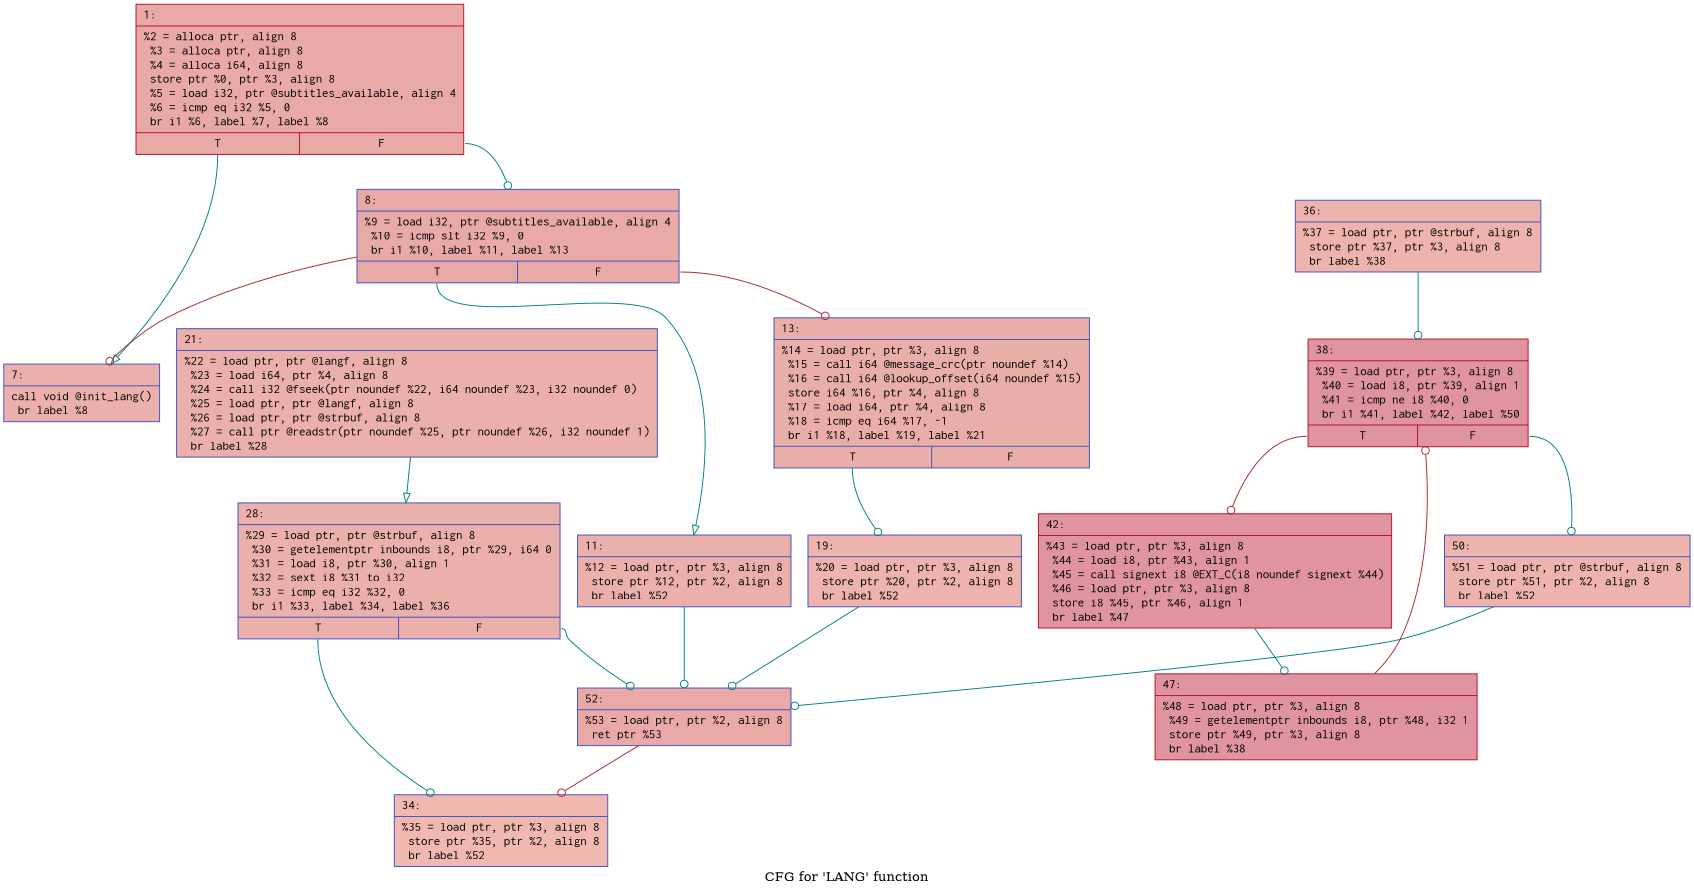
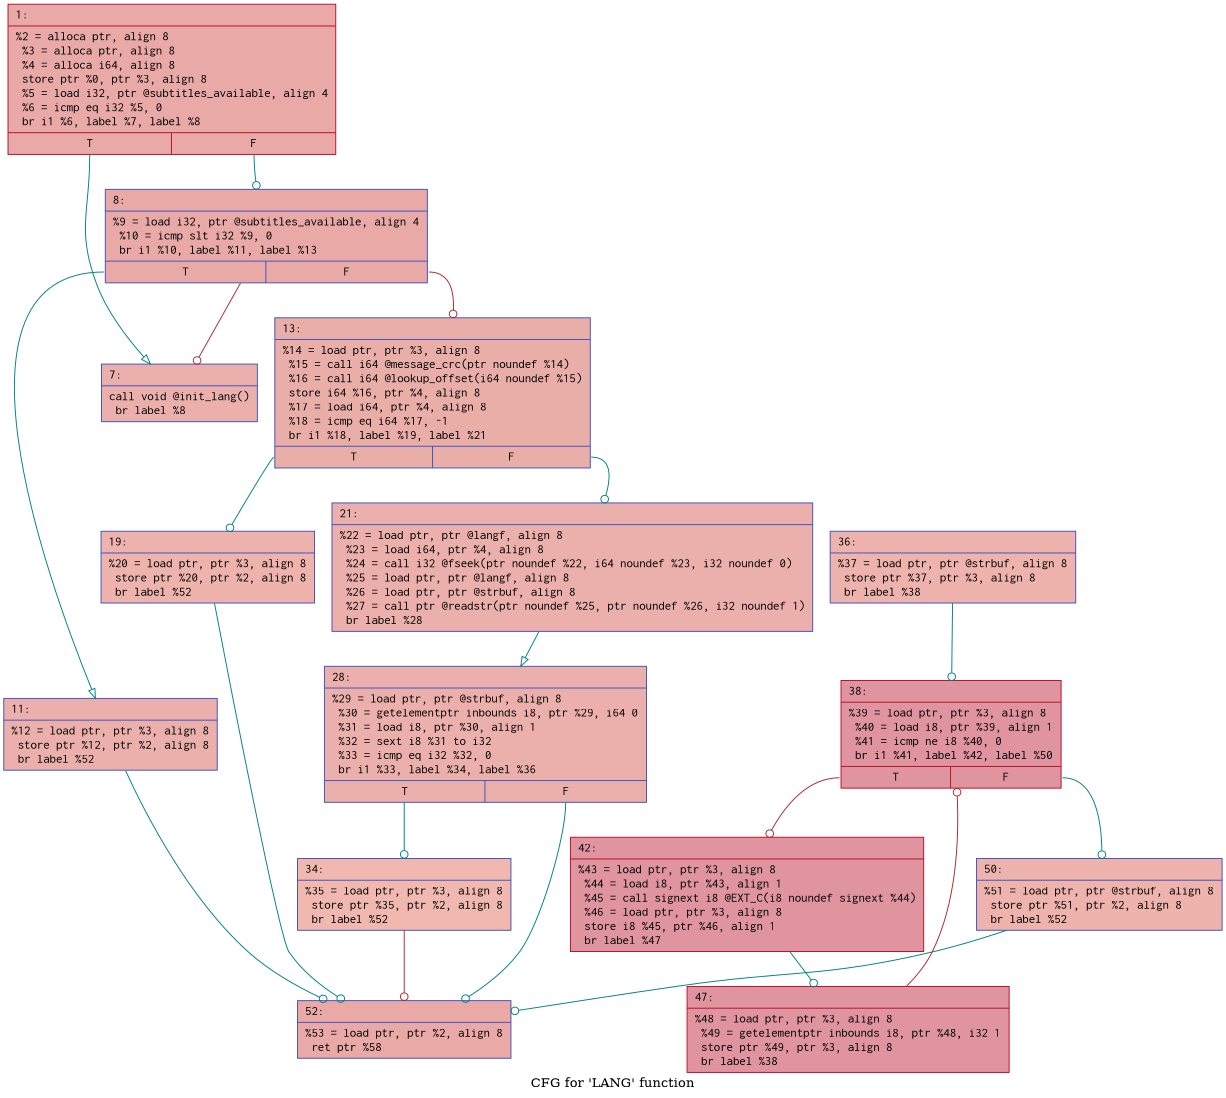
edge "13:" -> "21:": added
node "52:": text "ret ptr %53" -> "ret ptr %58"
edge "52:" -> "34:": reversed
